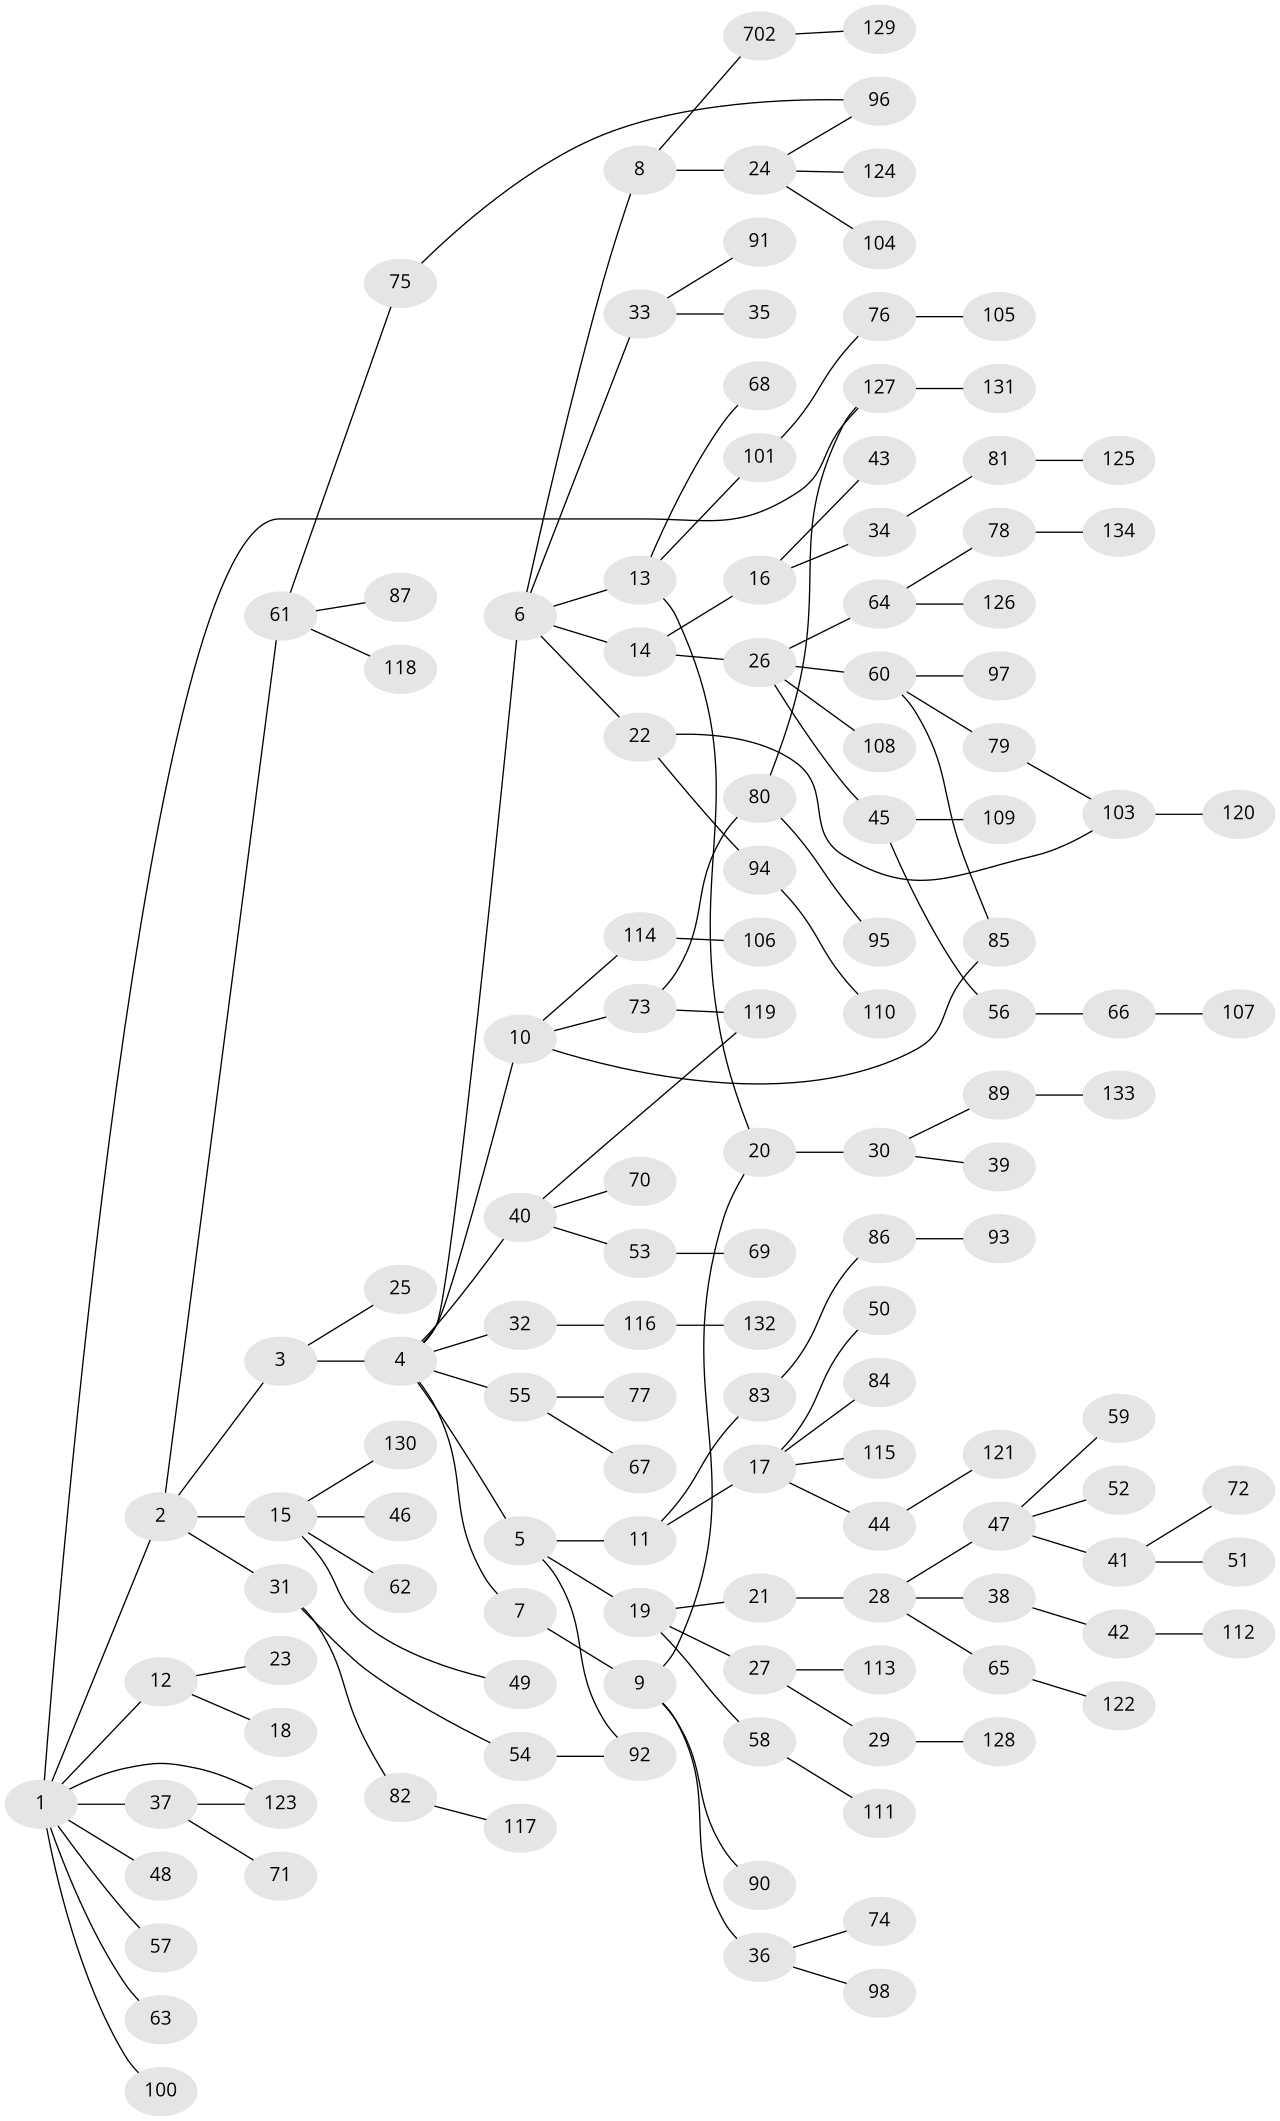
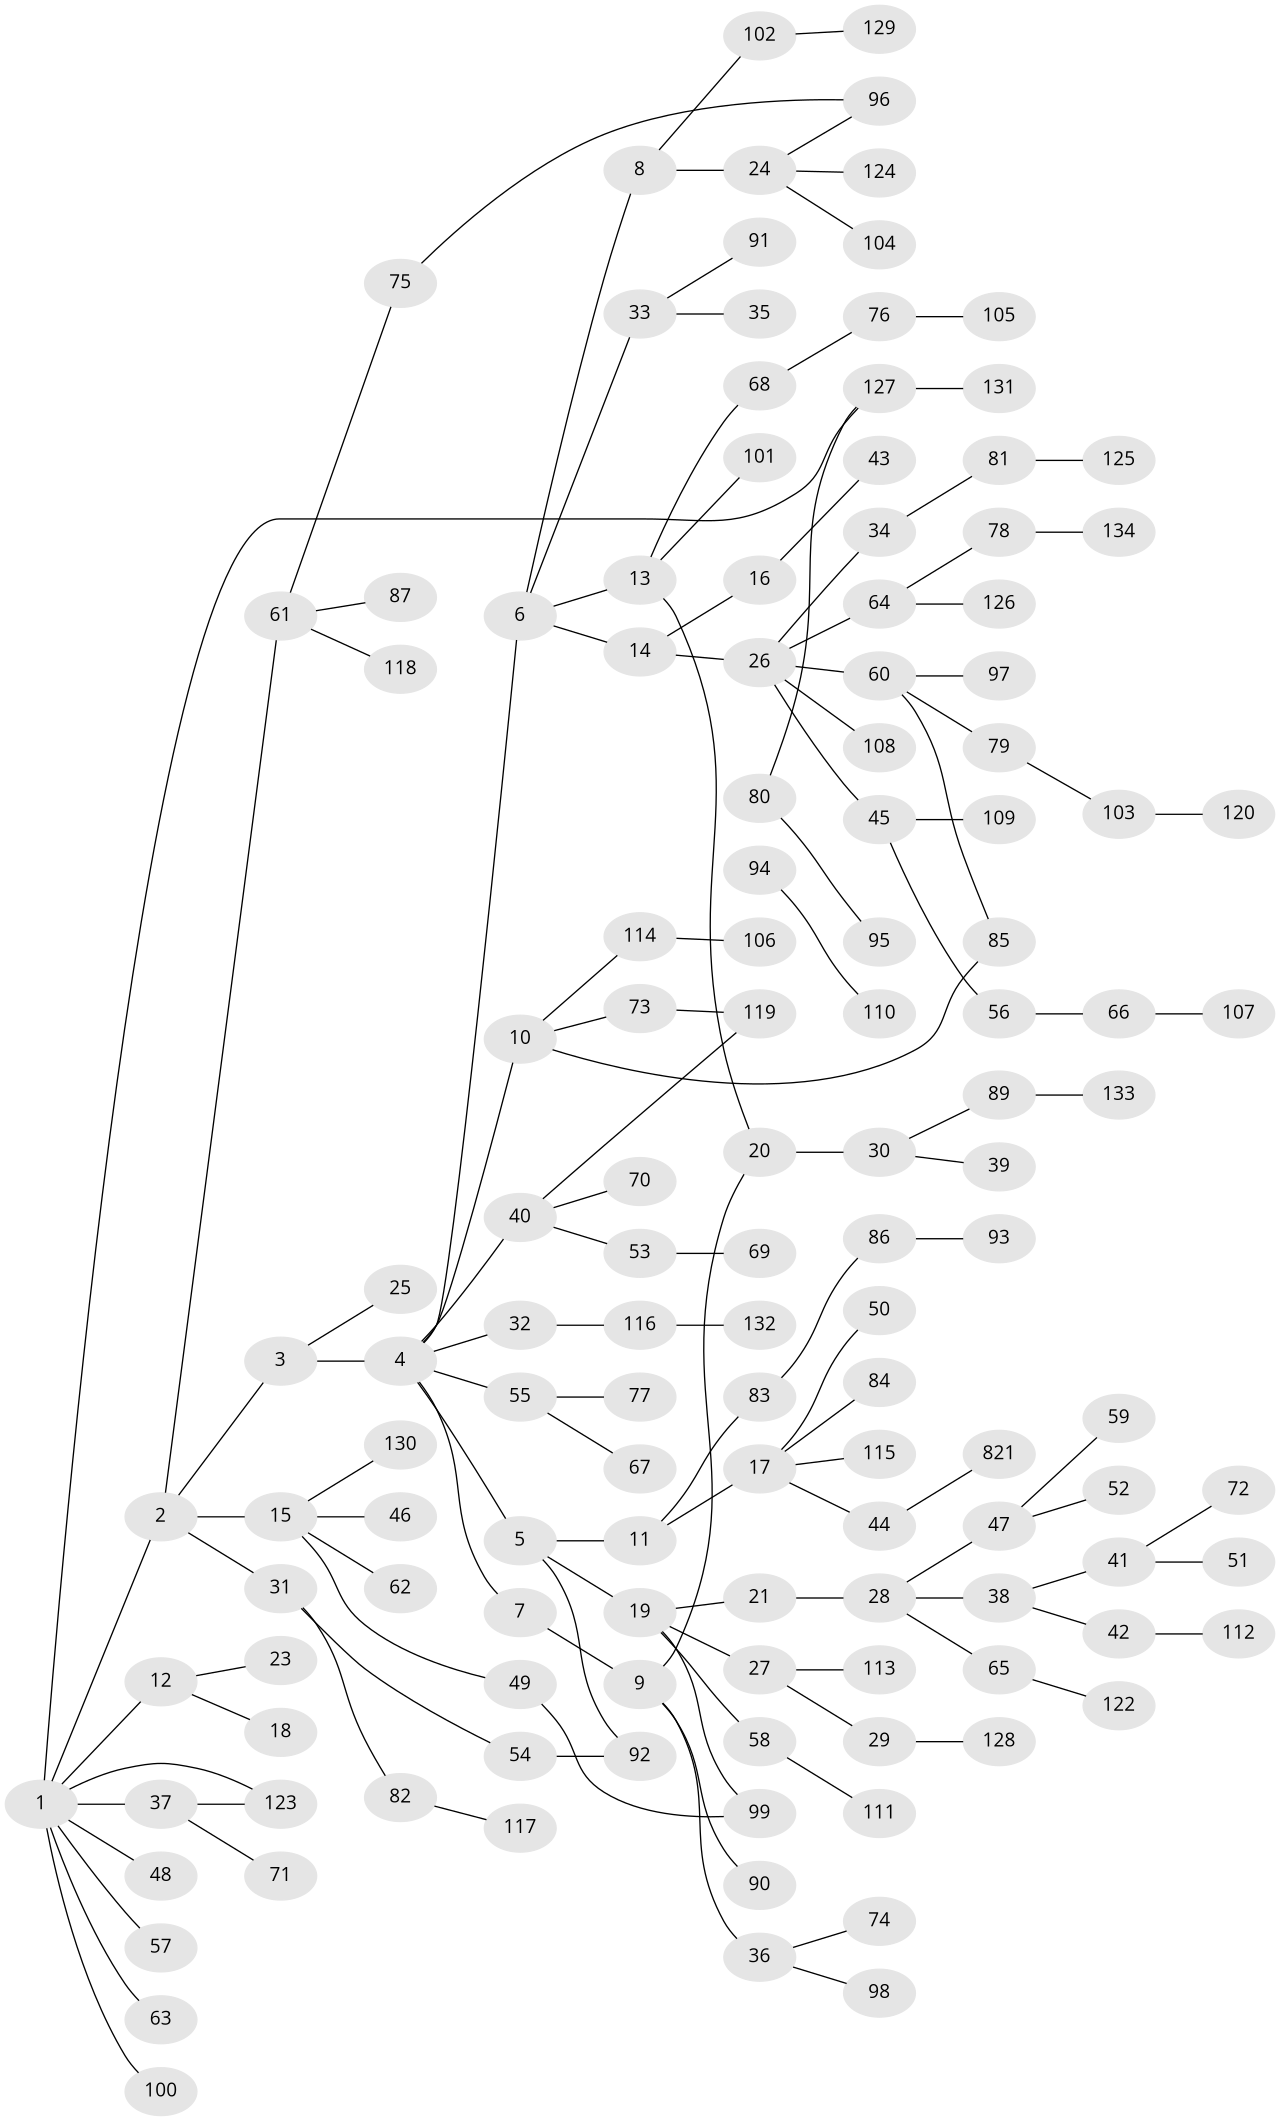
node "702": label "702" -> "102"
edge "76" -- "101": now "76" -- "68"
edge "34" -- "16": now "34" -- "26"
node "22": removed
edge "80" -- "73": removed
node "121": label "121" -> "821"
edge "47" -- "41": now "38" -- "41"
node "99": added
